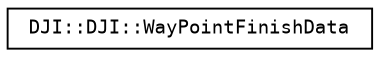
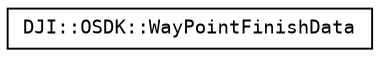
node "DJI::DJI::WayPointFinishData": label "DJI::DJI::WayPointFinishData" -> "DJI::OSDK::WayPointFinishData"
